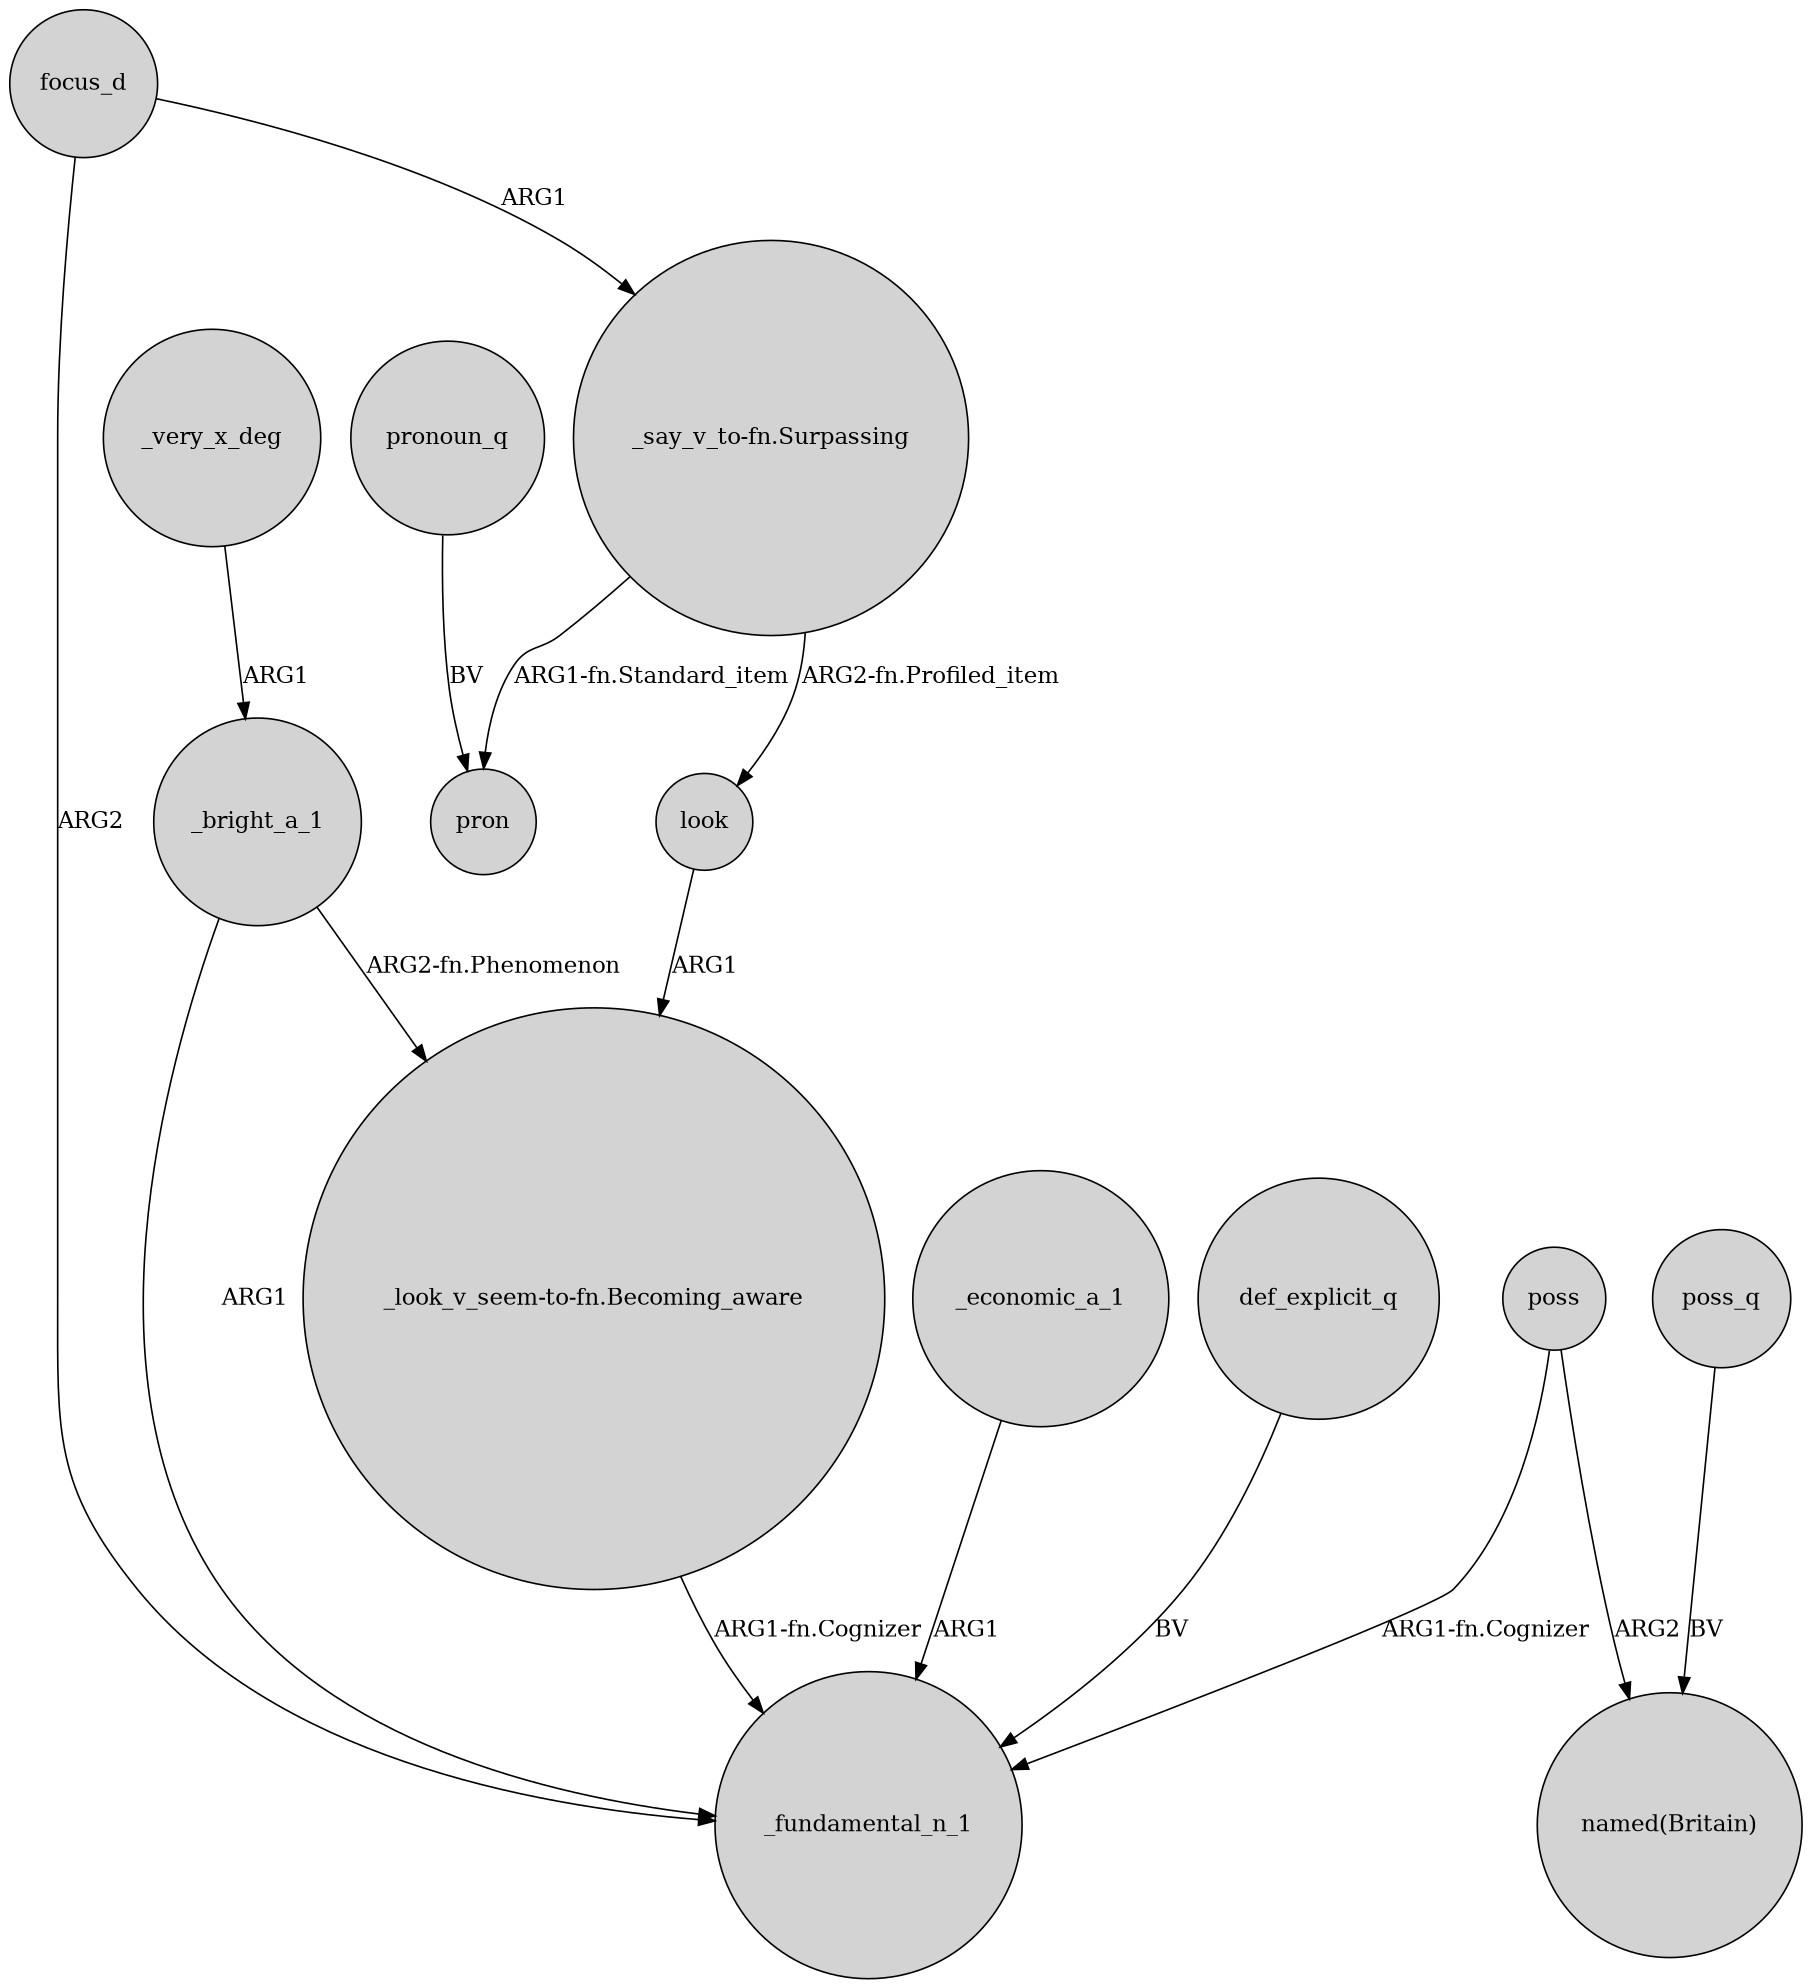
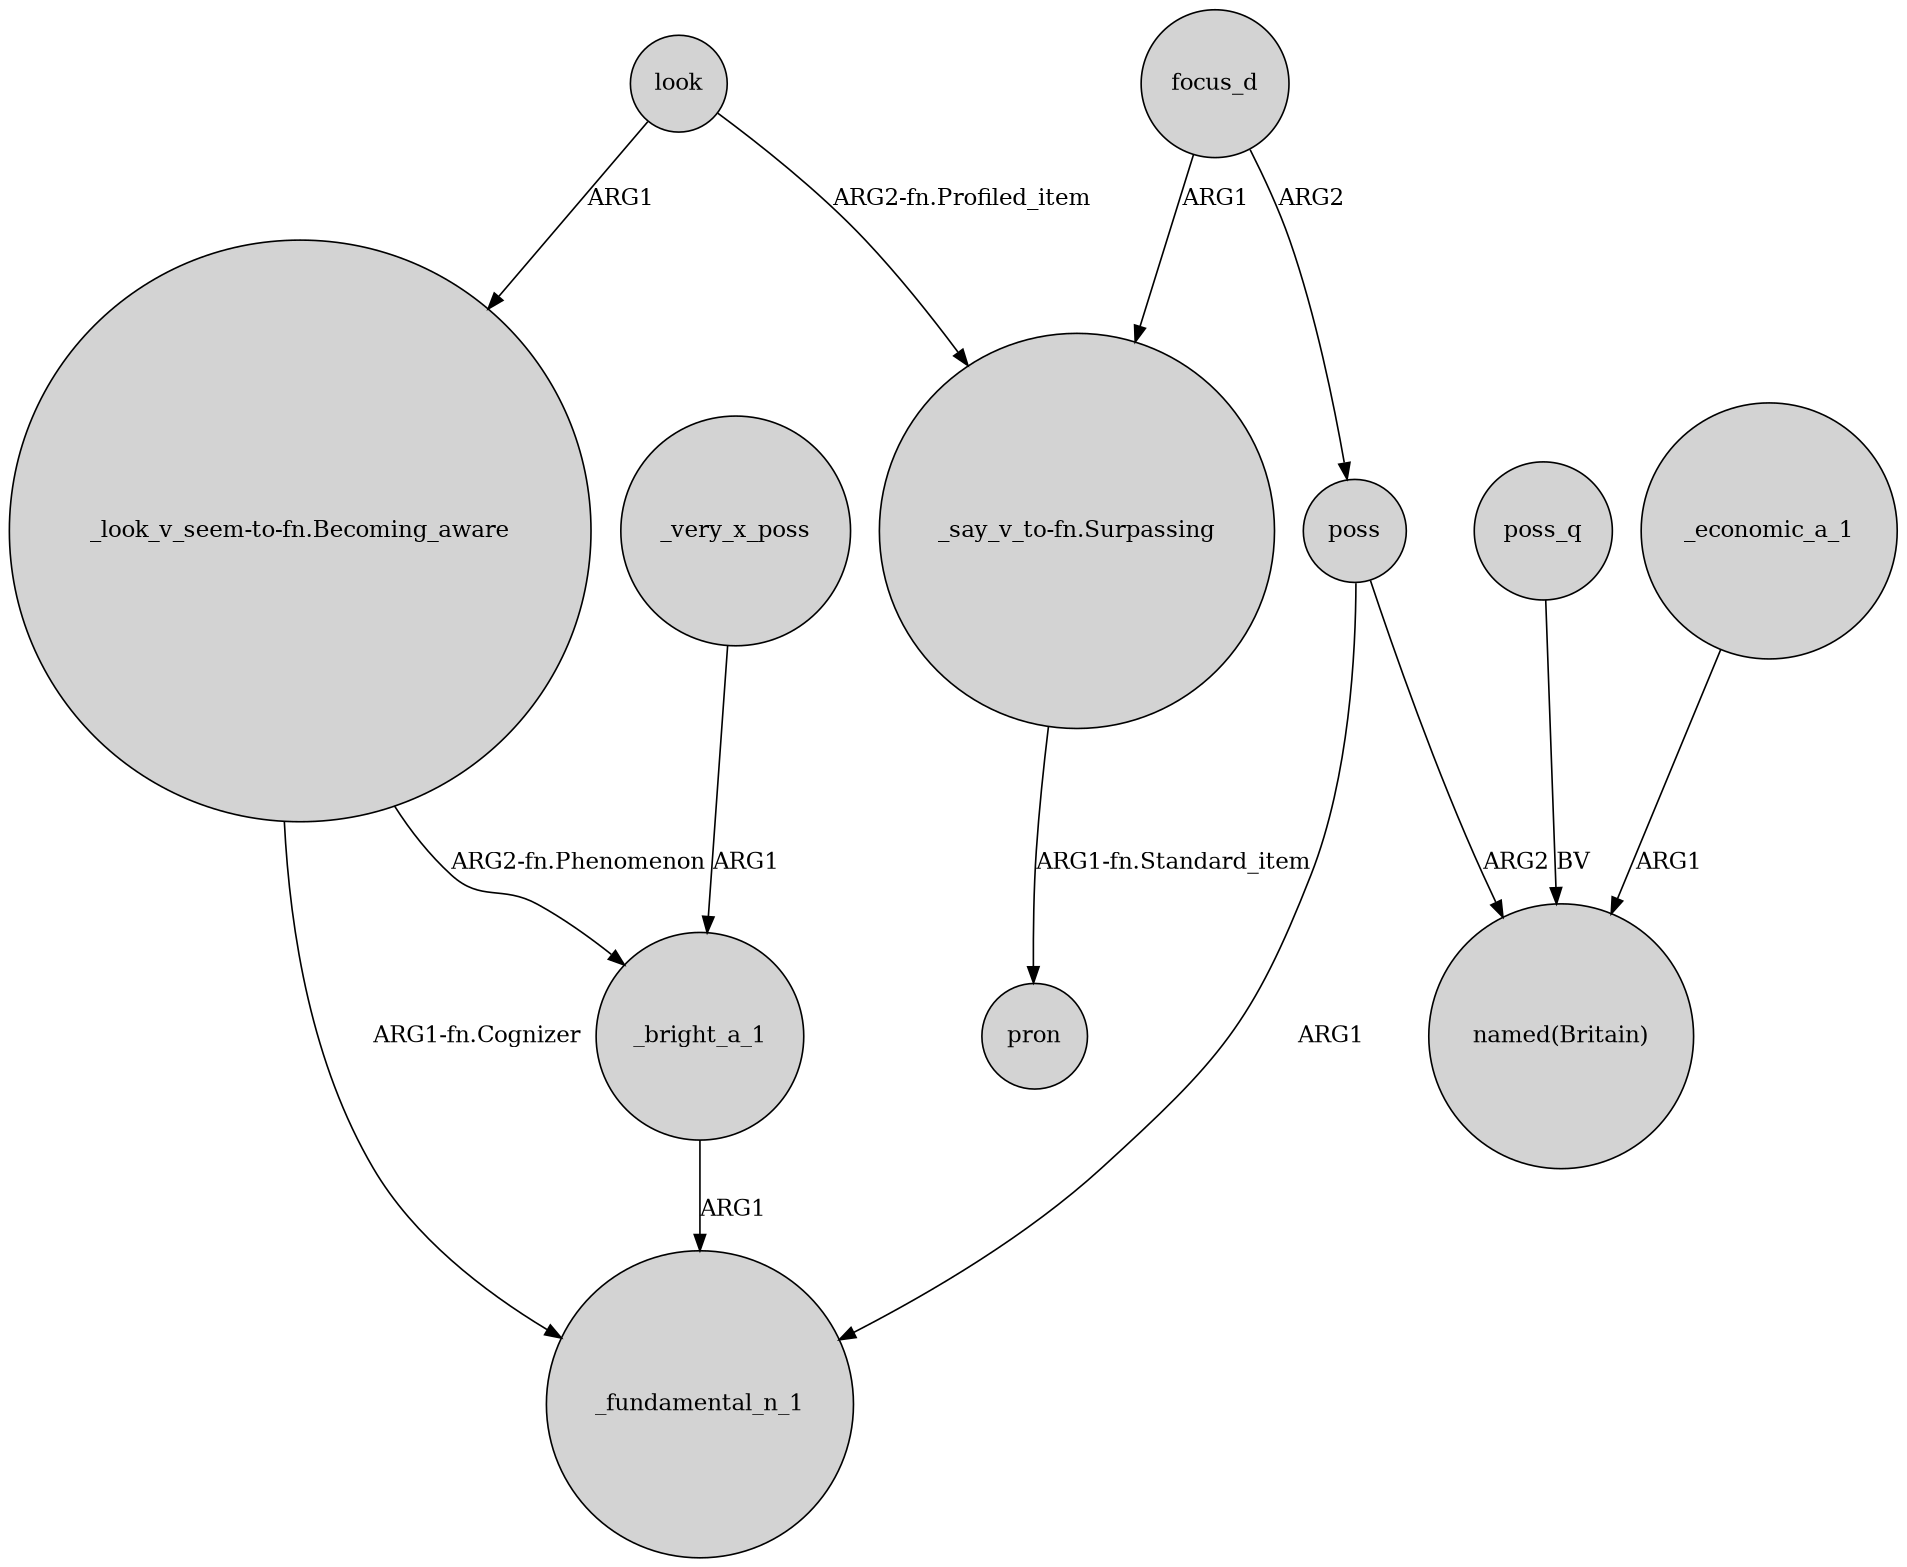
node "_very_x_deg": label "_very_x_deg" -> "_very_x_poss"
node "pronoun_q": removed
edge "_say_v_to-fn.Surpassing" -> "look": reversed
edge "_bright_a_1" -> "_look_v_seem-to-fn.Becoming_aware": reversed
edge "focus_d" -> "_fundamental_n_1": now "focus_d" -> "poss"
node "def_explicit_q": removed
edge "_economic_a_1" -> "_fundamental_n_1": now "_economic_a_1" -> "named(Britain)"
edge "poss" -> "_fundamental_n_1": label "ARG1-fn.Cognizer" -> "ARG1"
